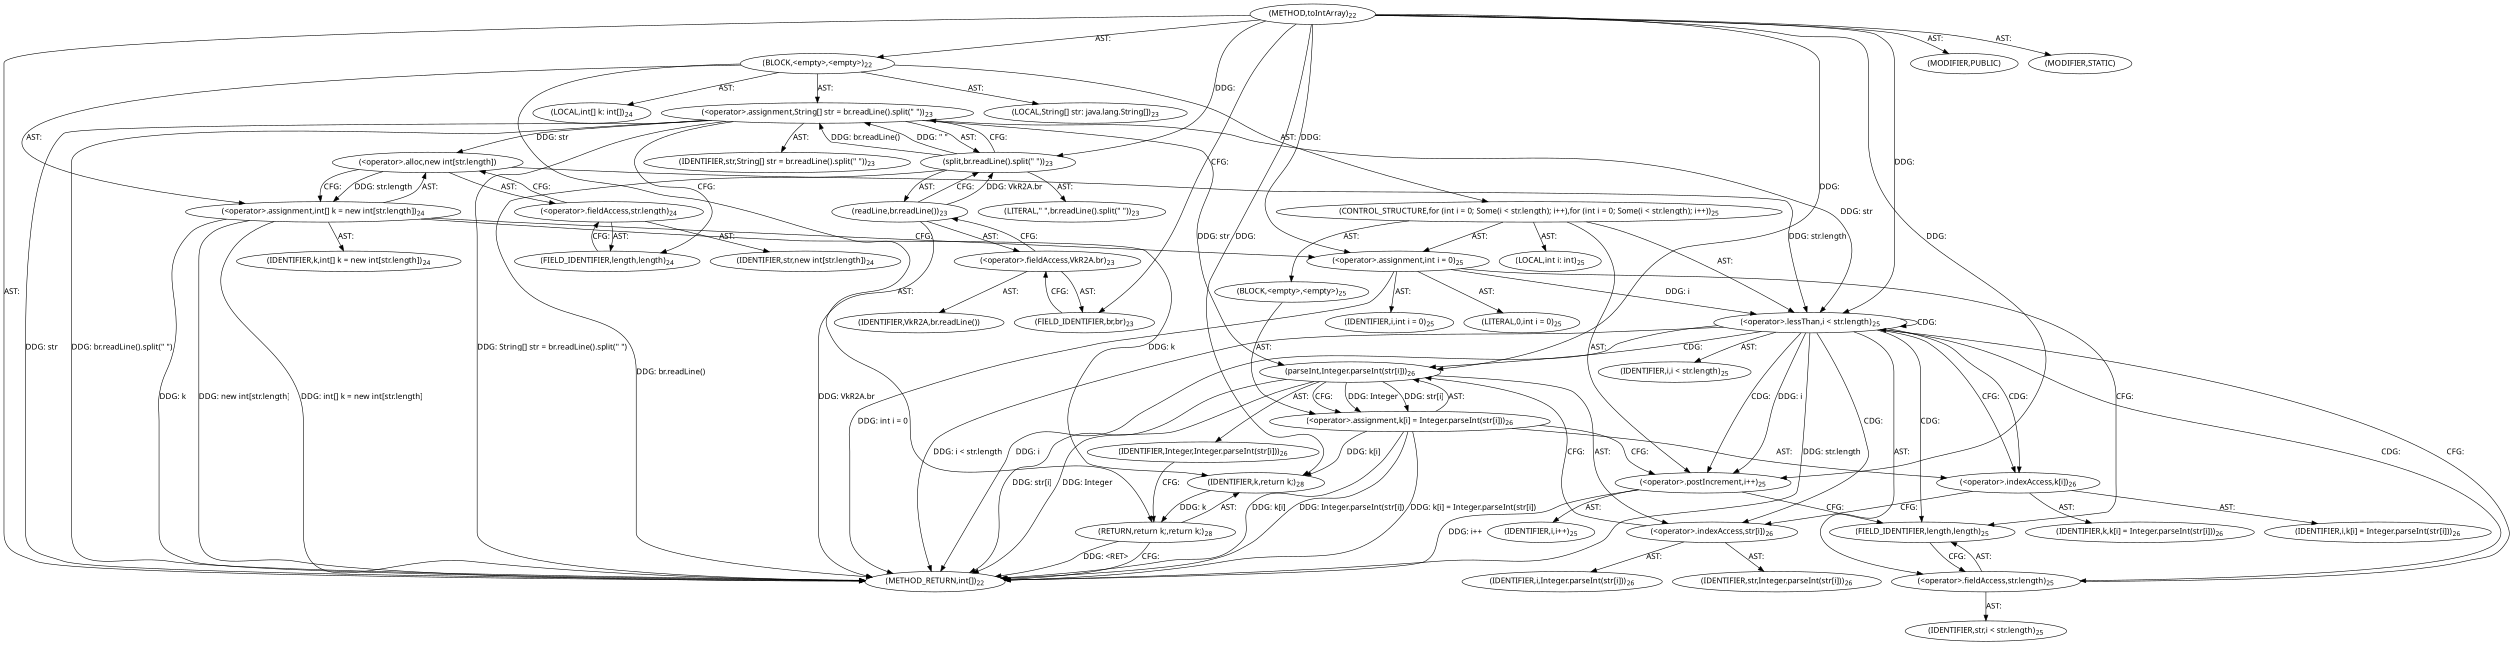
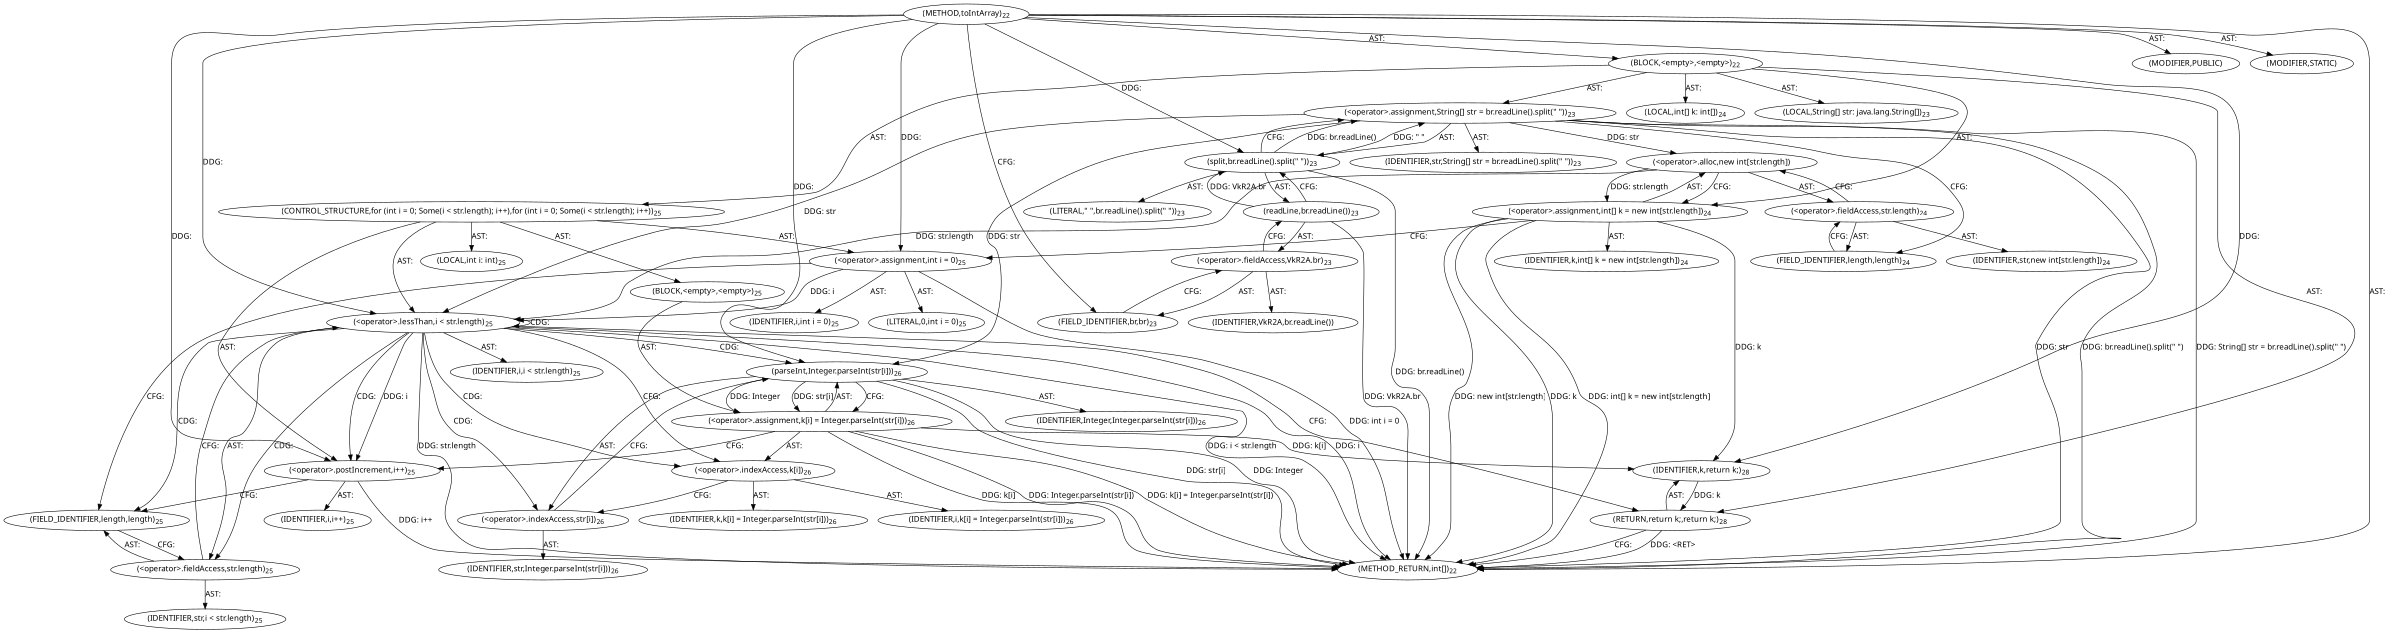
edge "(IDENTIFIER,Integer,Integer.parseInt(str[i]))" -> "(RETURN,return k;,return k;)": now "(<operator>.lessThan,i < str.length)" -> "(RETURN,return k;,return k;)"
node "(IDENTIFIER,i,Integer.parseInt(str[i]))": removed
